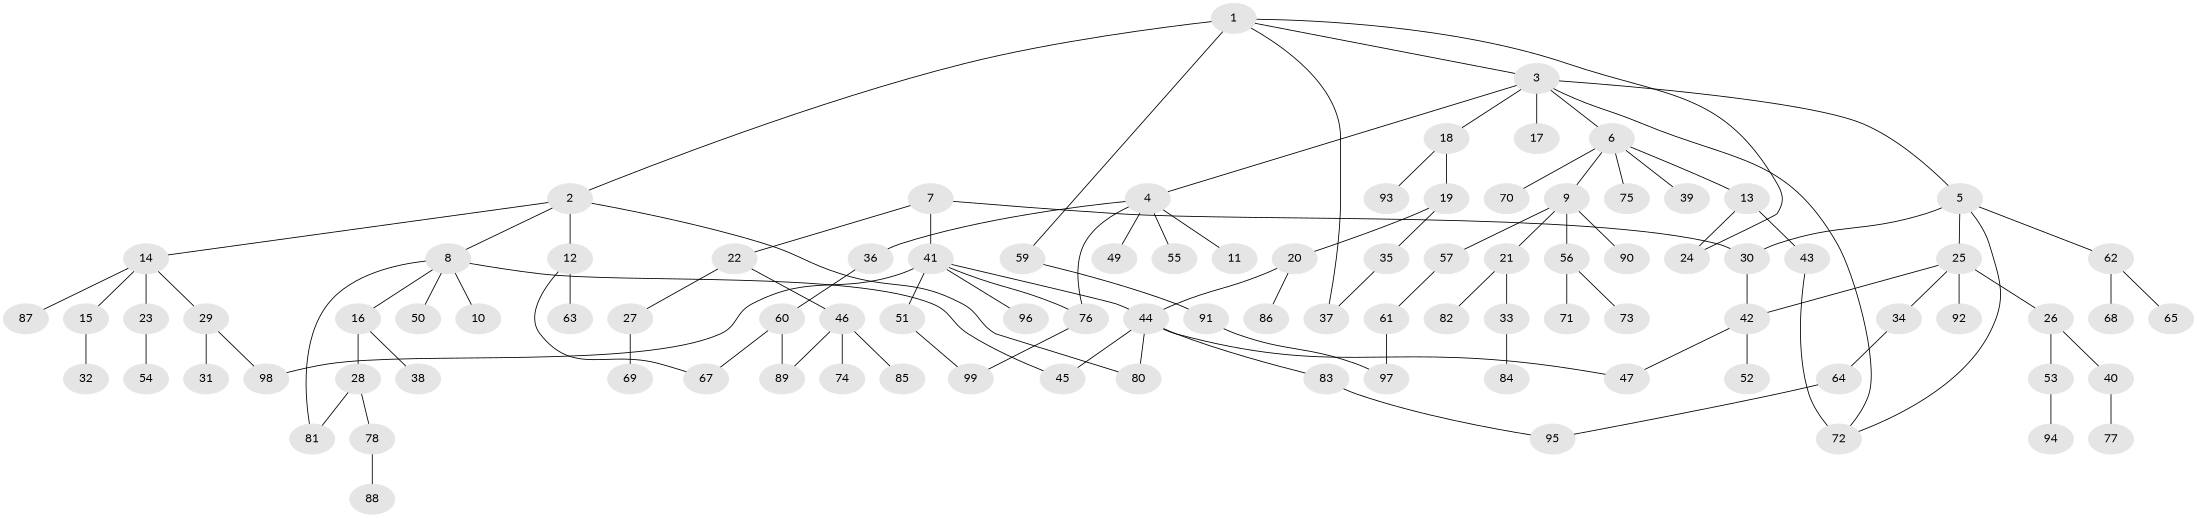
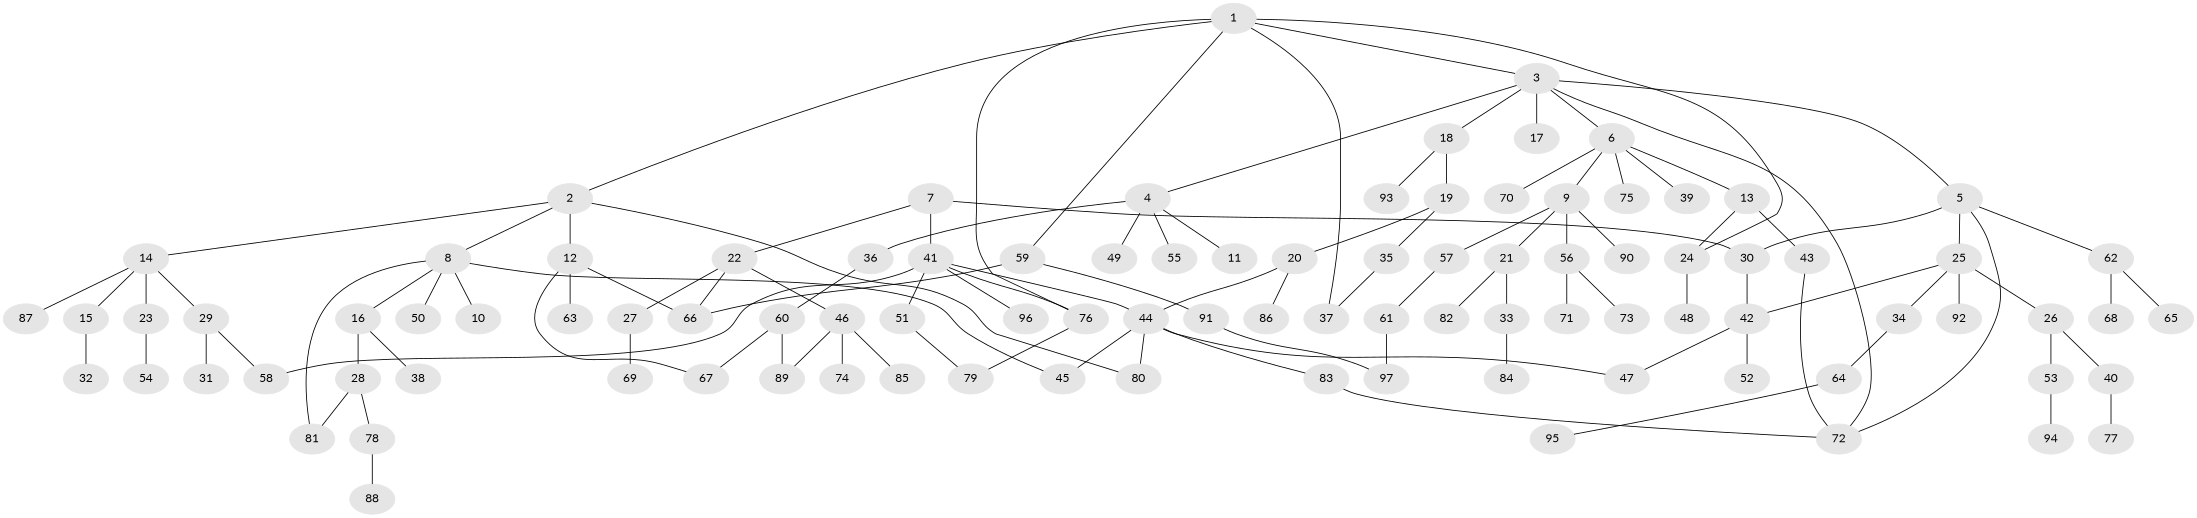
edge "4" -- "76": now "1" -- "76"
node "66": added
node "48": added
node "98": label "98" -> "58"
node "99": label "99" -> "79"
edge "83" -- "95": now "83" -- "72"
